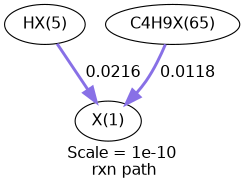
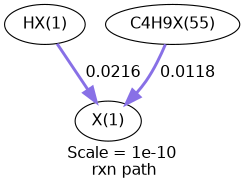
node "HX(5)": label "HX(5)" -> "HX(1)"
node "C4H9X(65)": label "C4H9X(65)" -> "C4H9X(55)"
